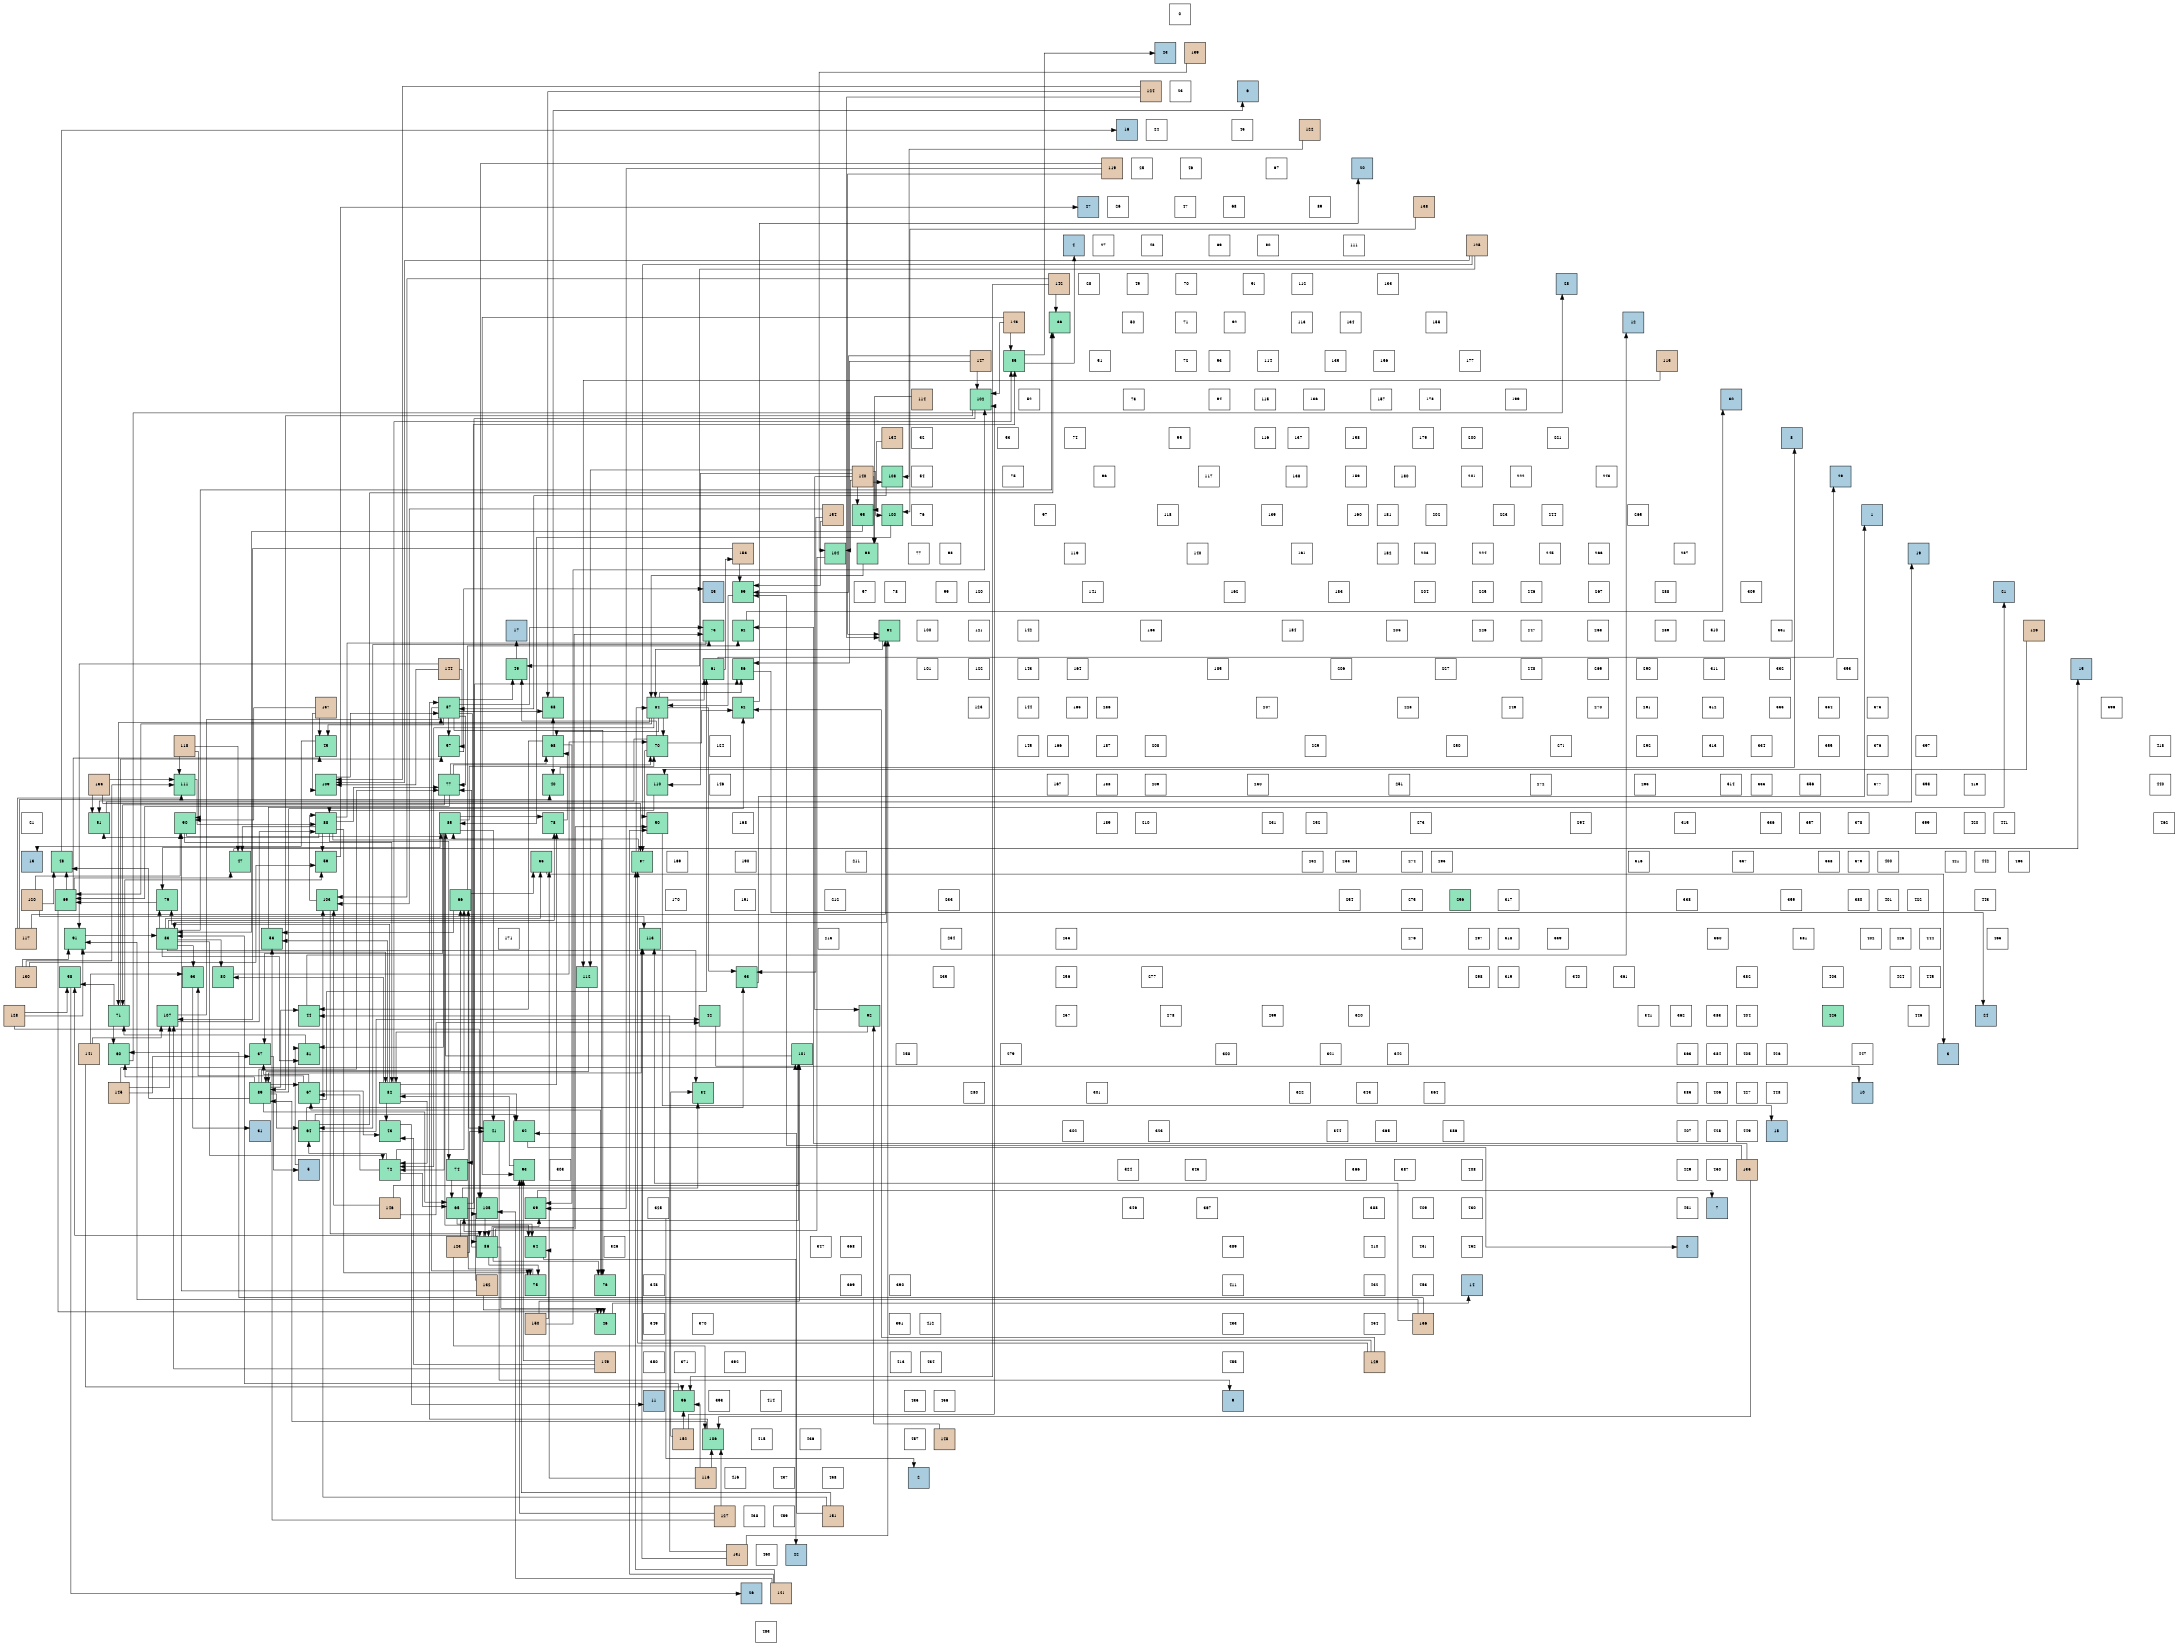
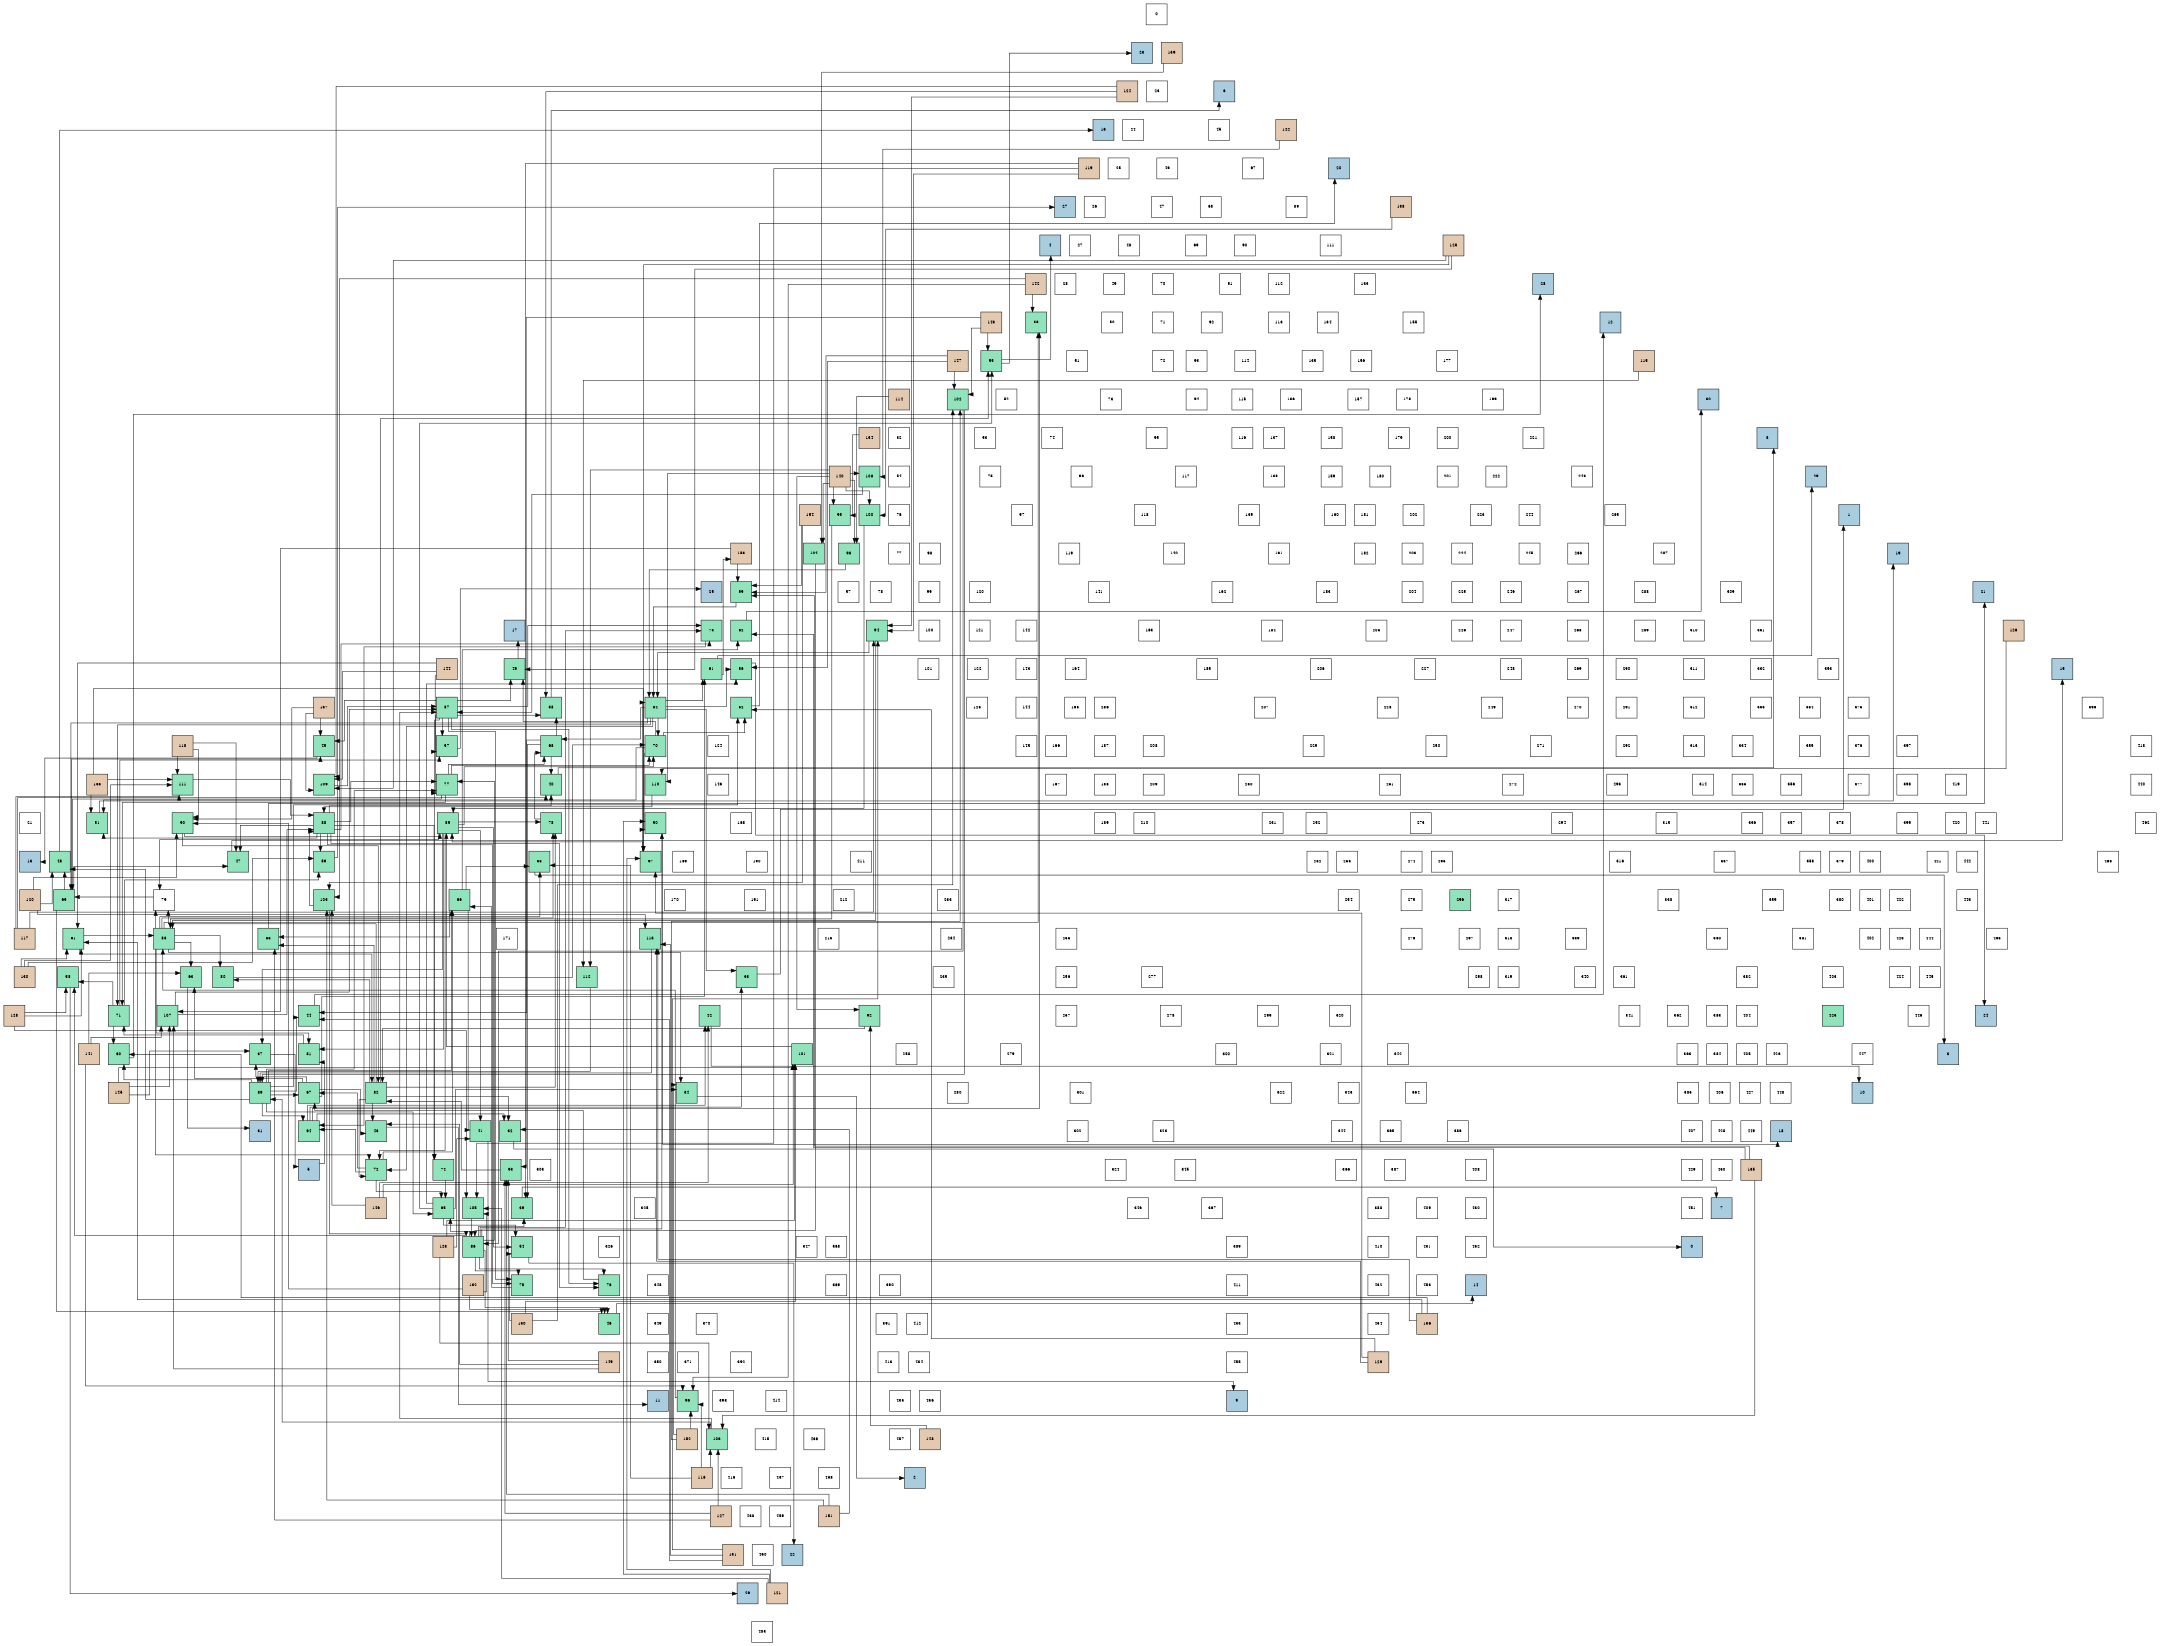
edge "154" -> "33": removed
edge "88" -> "40": added
node "79": fillcolor #91e3bb -> #ffffff
edge "325" -> "2": now "34" -> "2"
